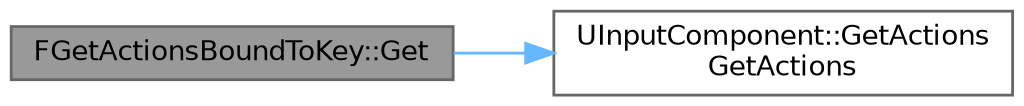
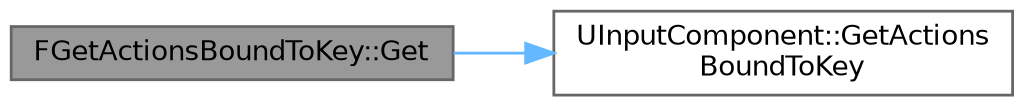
node "UInputComponent::GetActions GetActions": label "UInputComponent::GetActions GetActions" -> "UInputComponent::GetActions BoundToKey"
